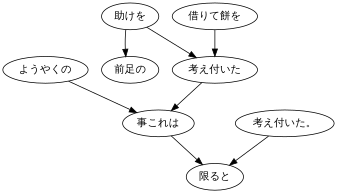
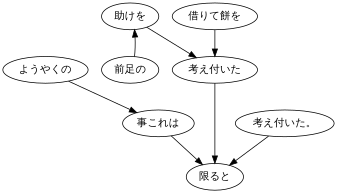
edge "助けを" -> "前足の": reversed
edge "考え付いた" -> "事これは": now "考え付いた" -> "限ると"
